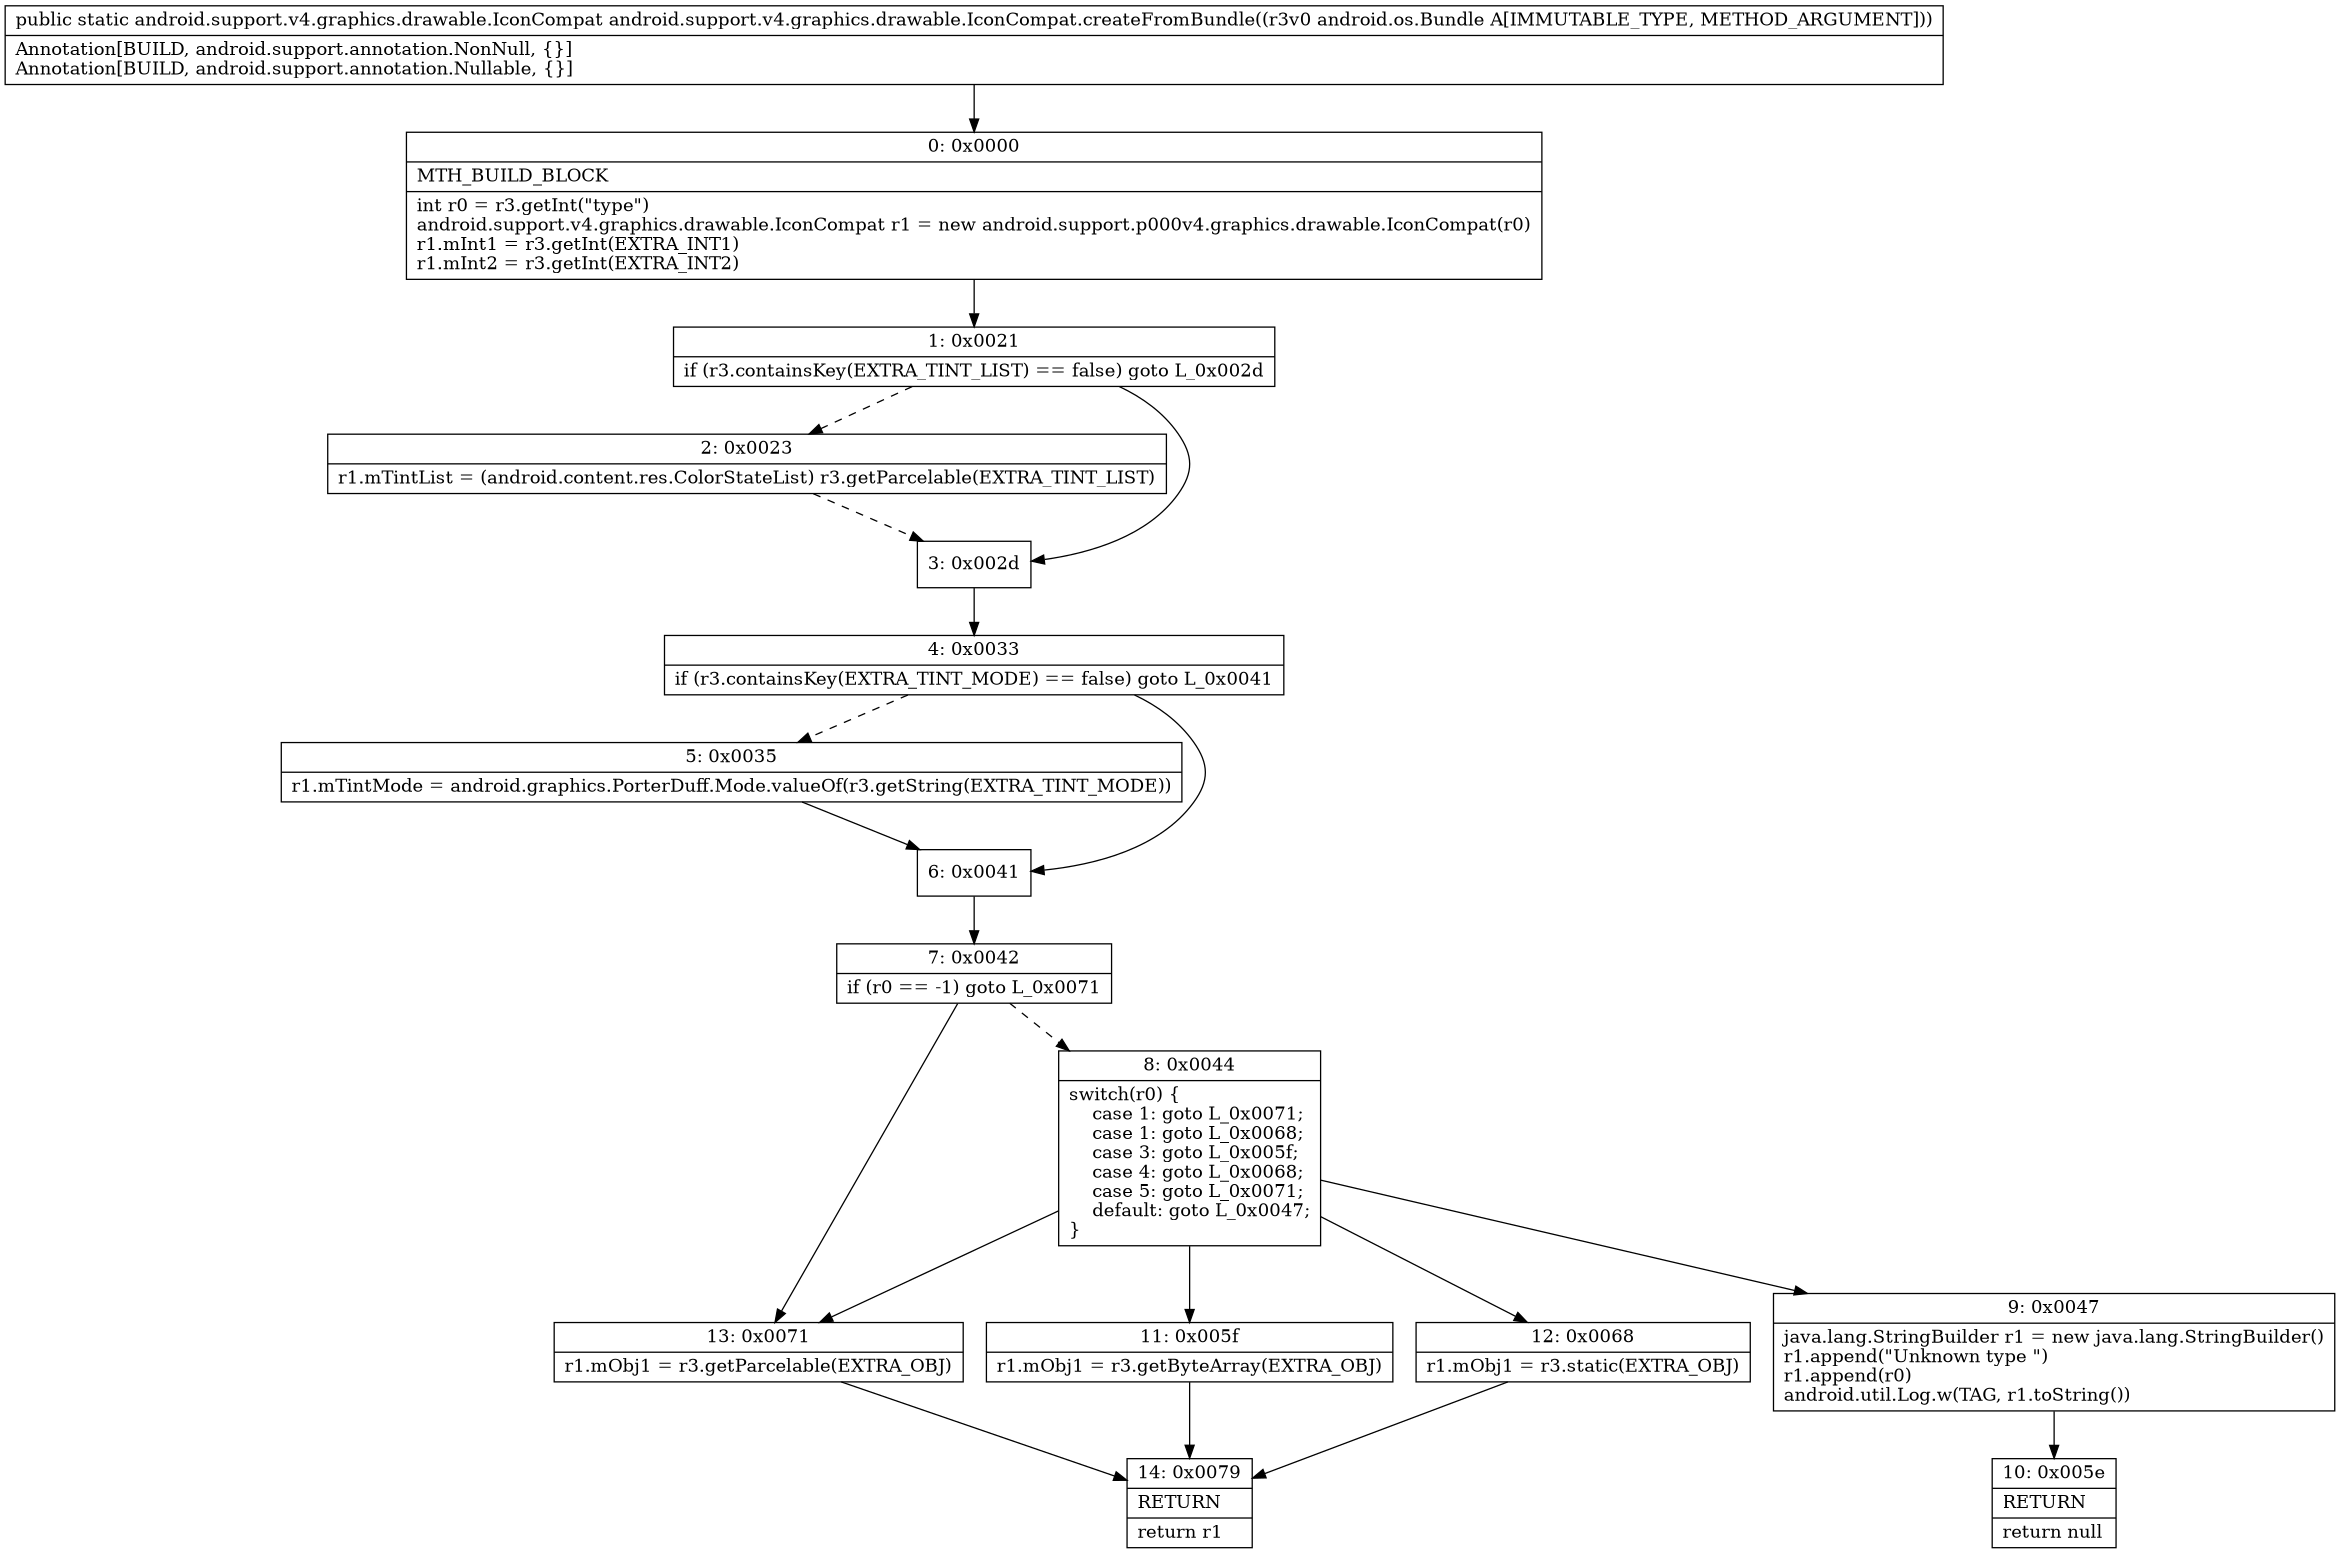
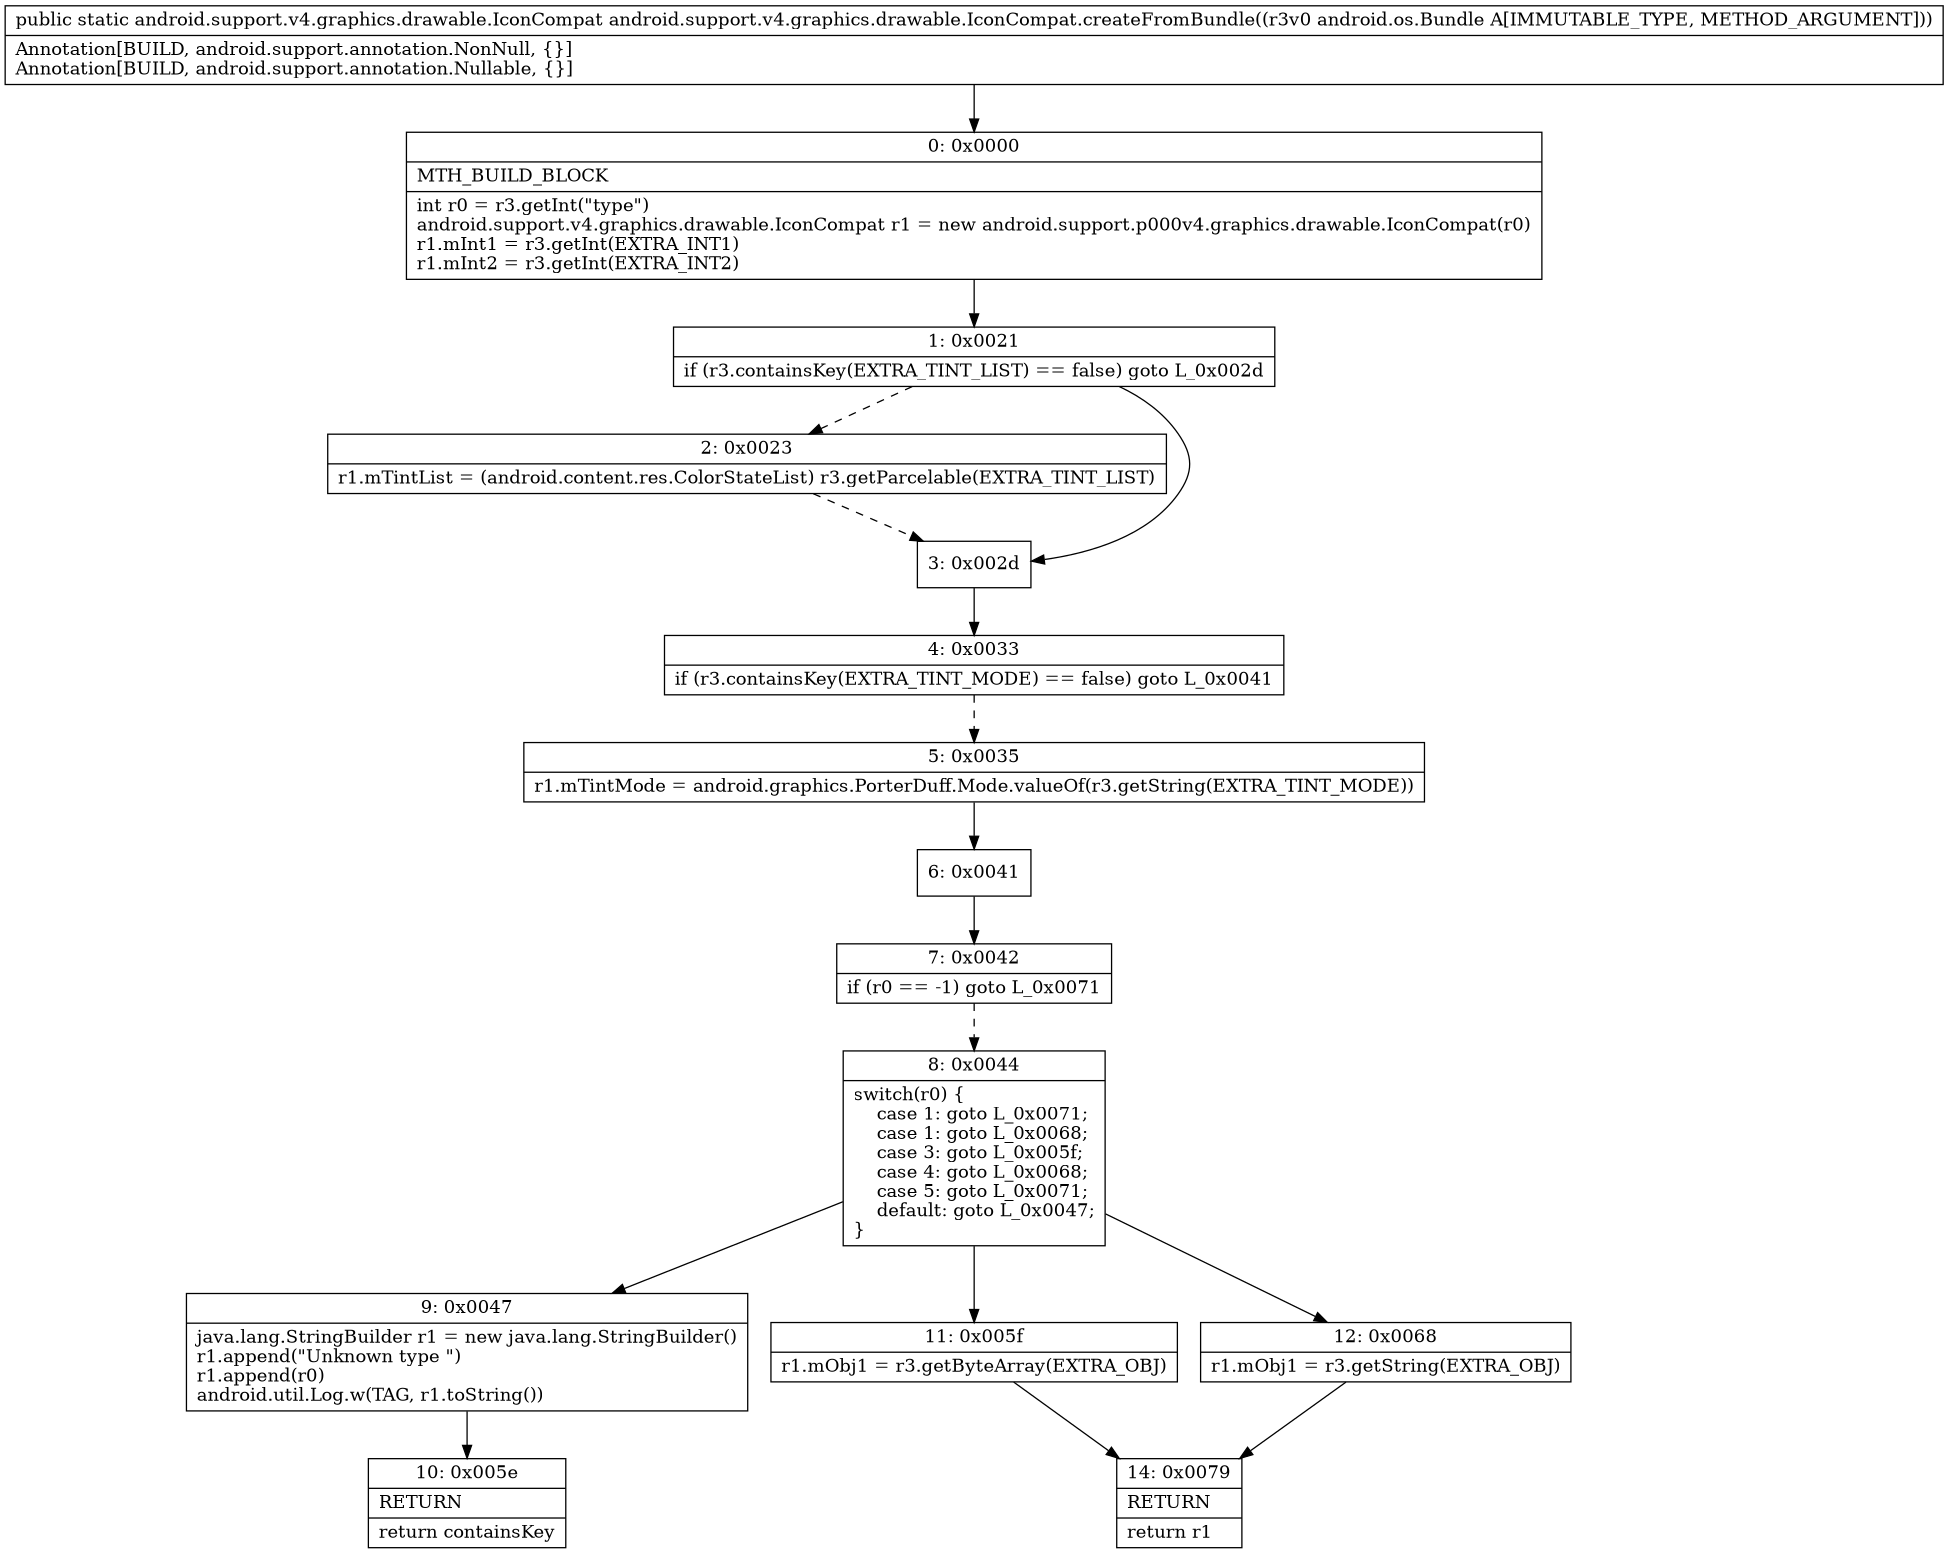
edge "4: 0x0033" -> "6: 0x0041": removed
node "13: 0x0071": removed
node "12: 0x0068": text "r1.mObj1 = r3.static(EXTRA_OBJ)" -> "r1.mObj1 = r3.getString(EXTRA_OBJ)"
node "10: 0x005e": text "return null" -> "return containsKey"
